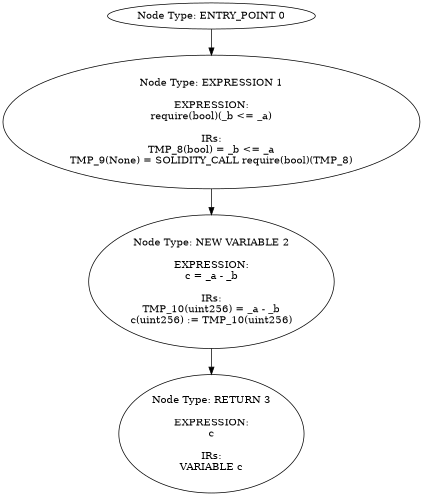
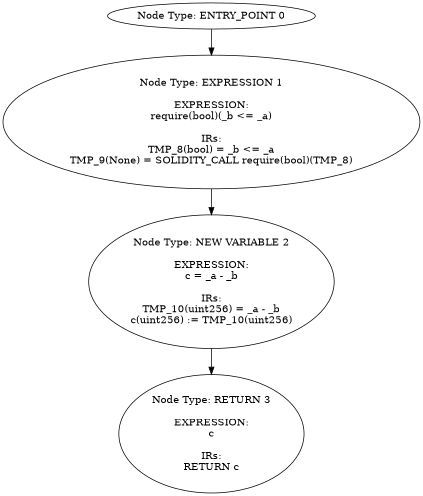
node "Node Type: RETURN 3 EXPRESSION: c IRs: VARIABLE c": label "Node Type: RETURN 3 EXPRESSION: c IRs: VARIABLE c" -> "Node Type: RETURN 3 EXPRESSION: c IRs: RETURN c"
